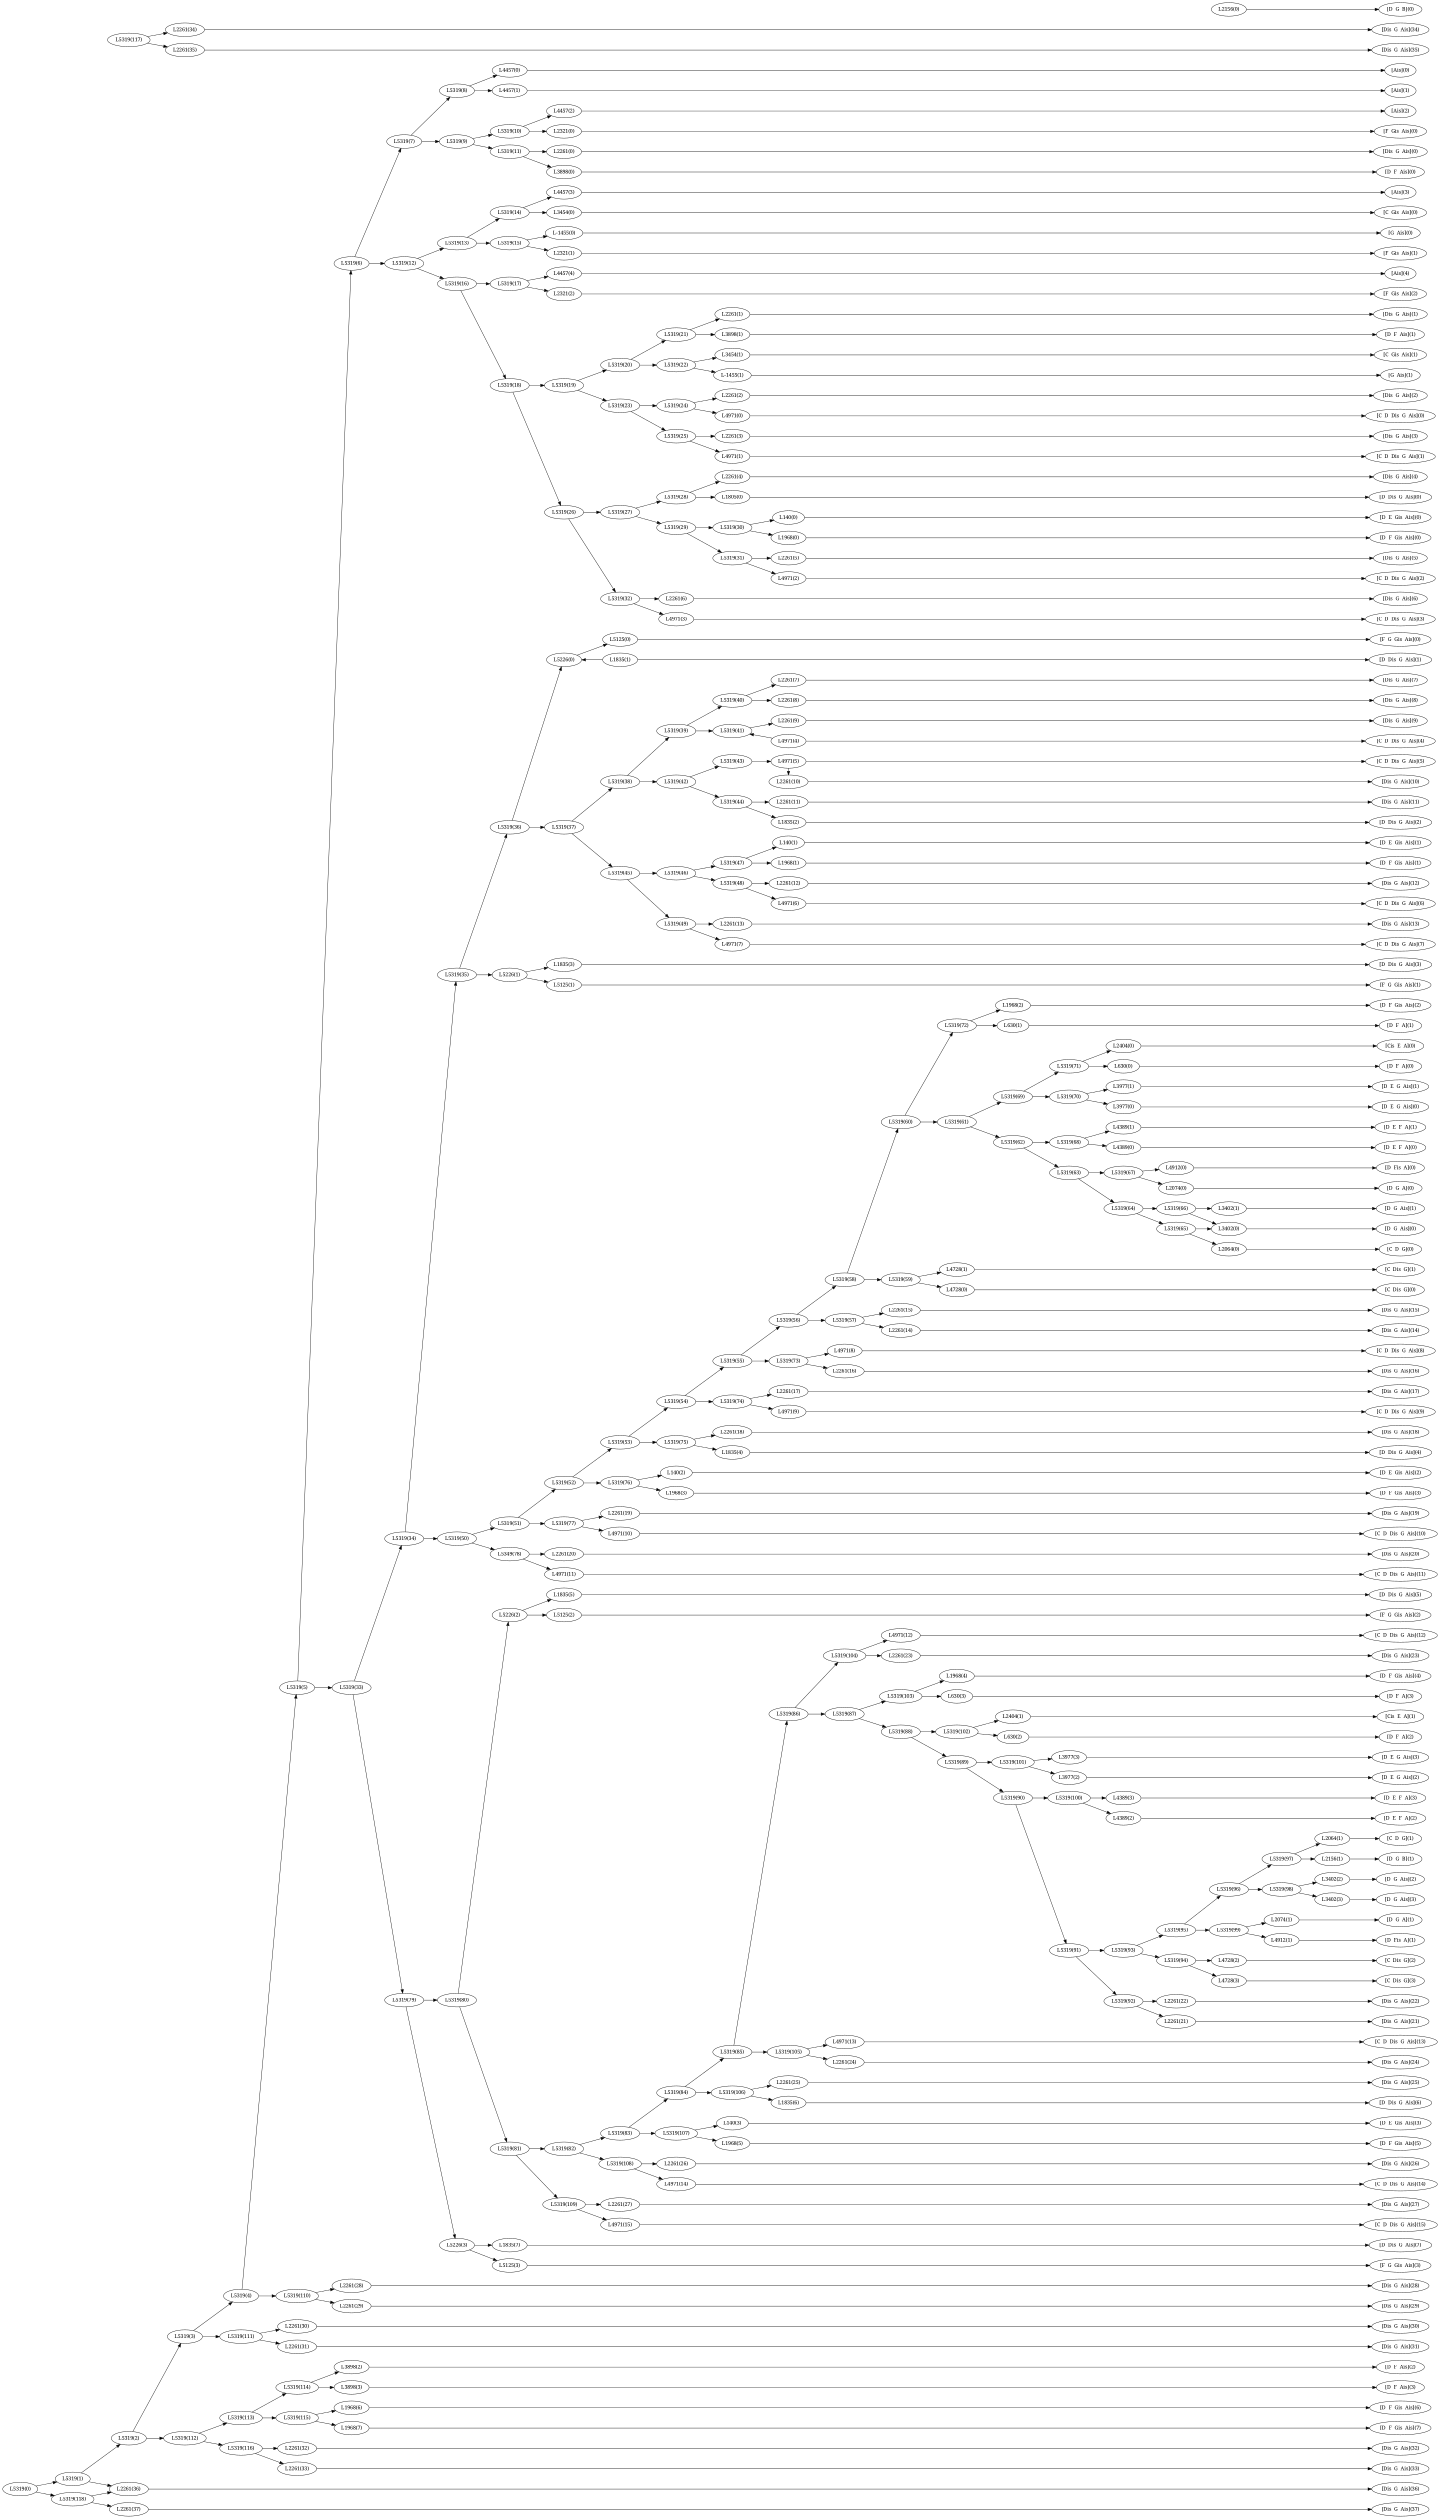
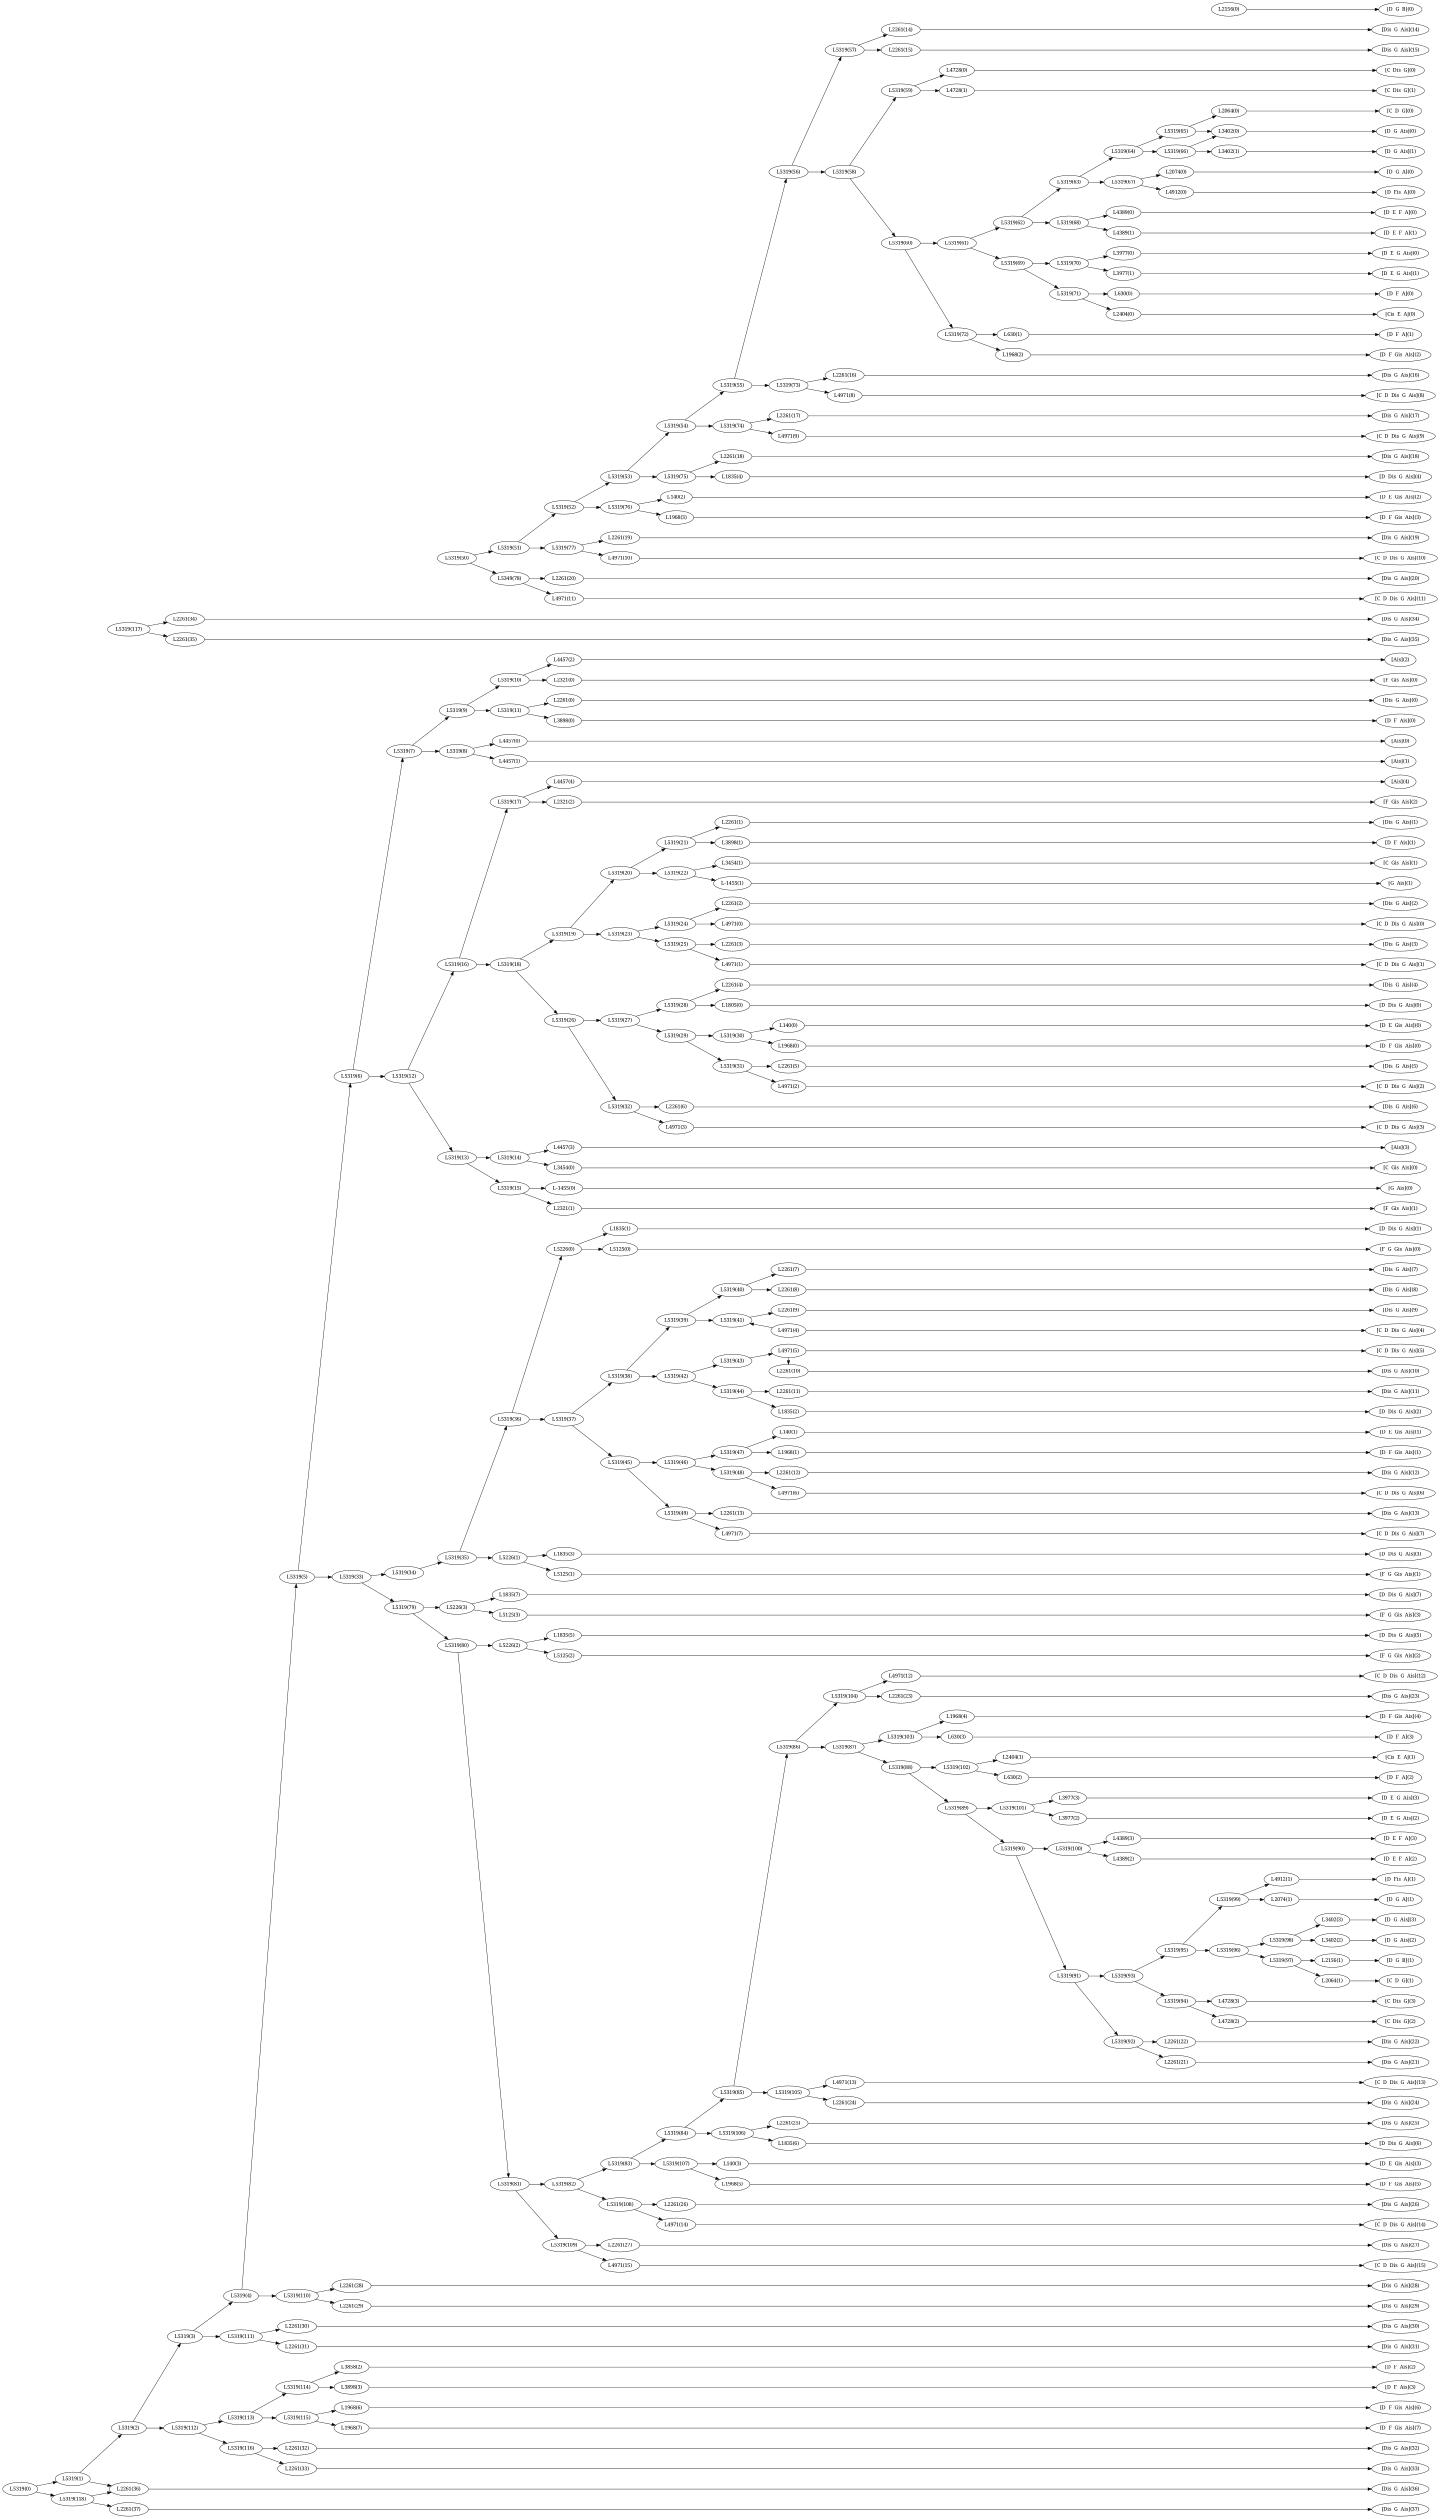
edge "L1835(1)" -> "L5226(0)": reversed
edge "L5319(34)" -> "L5319(50)": removed
node "L3898(2)": label "L3898(2)" -> "L3858(2)"
